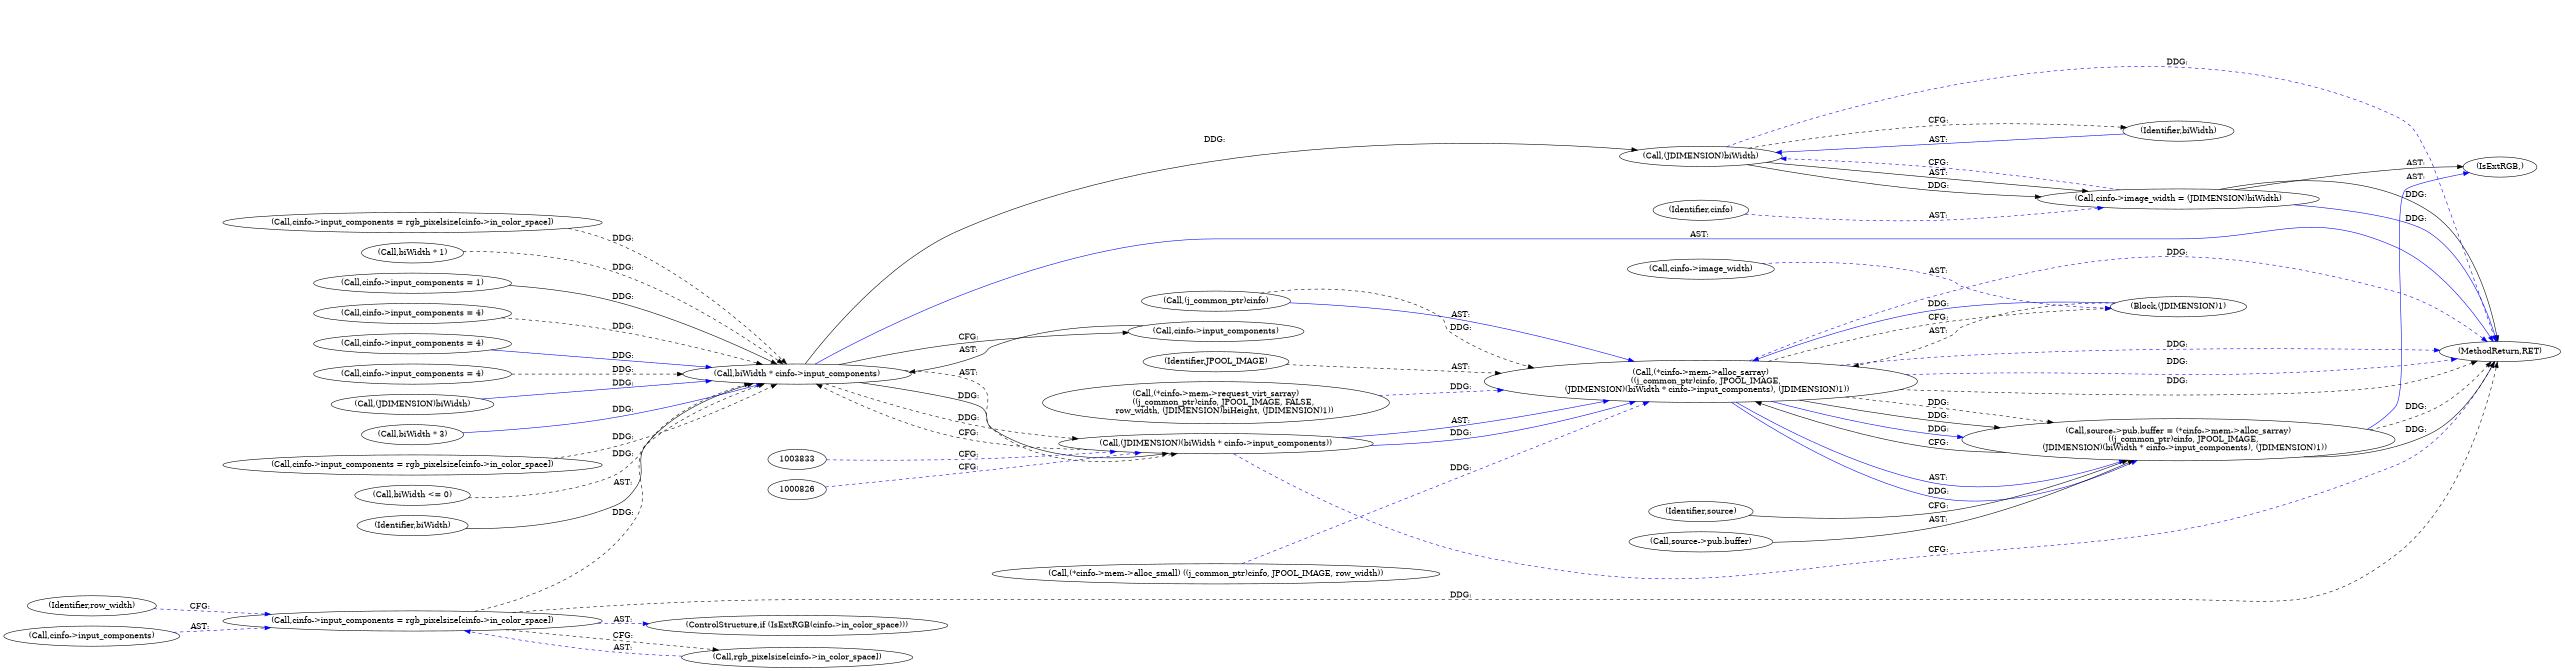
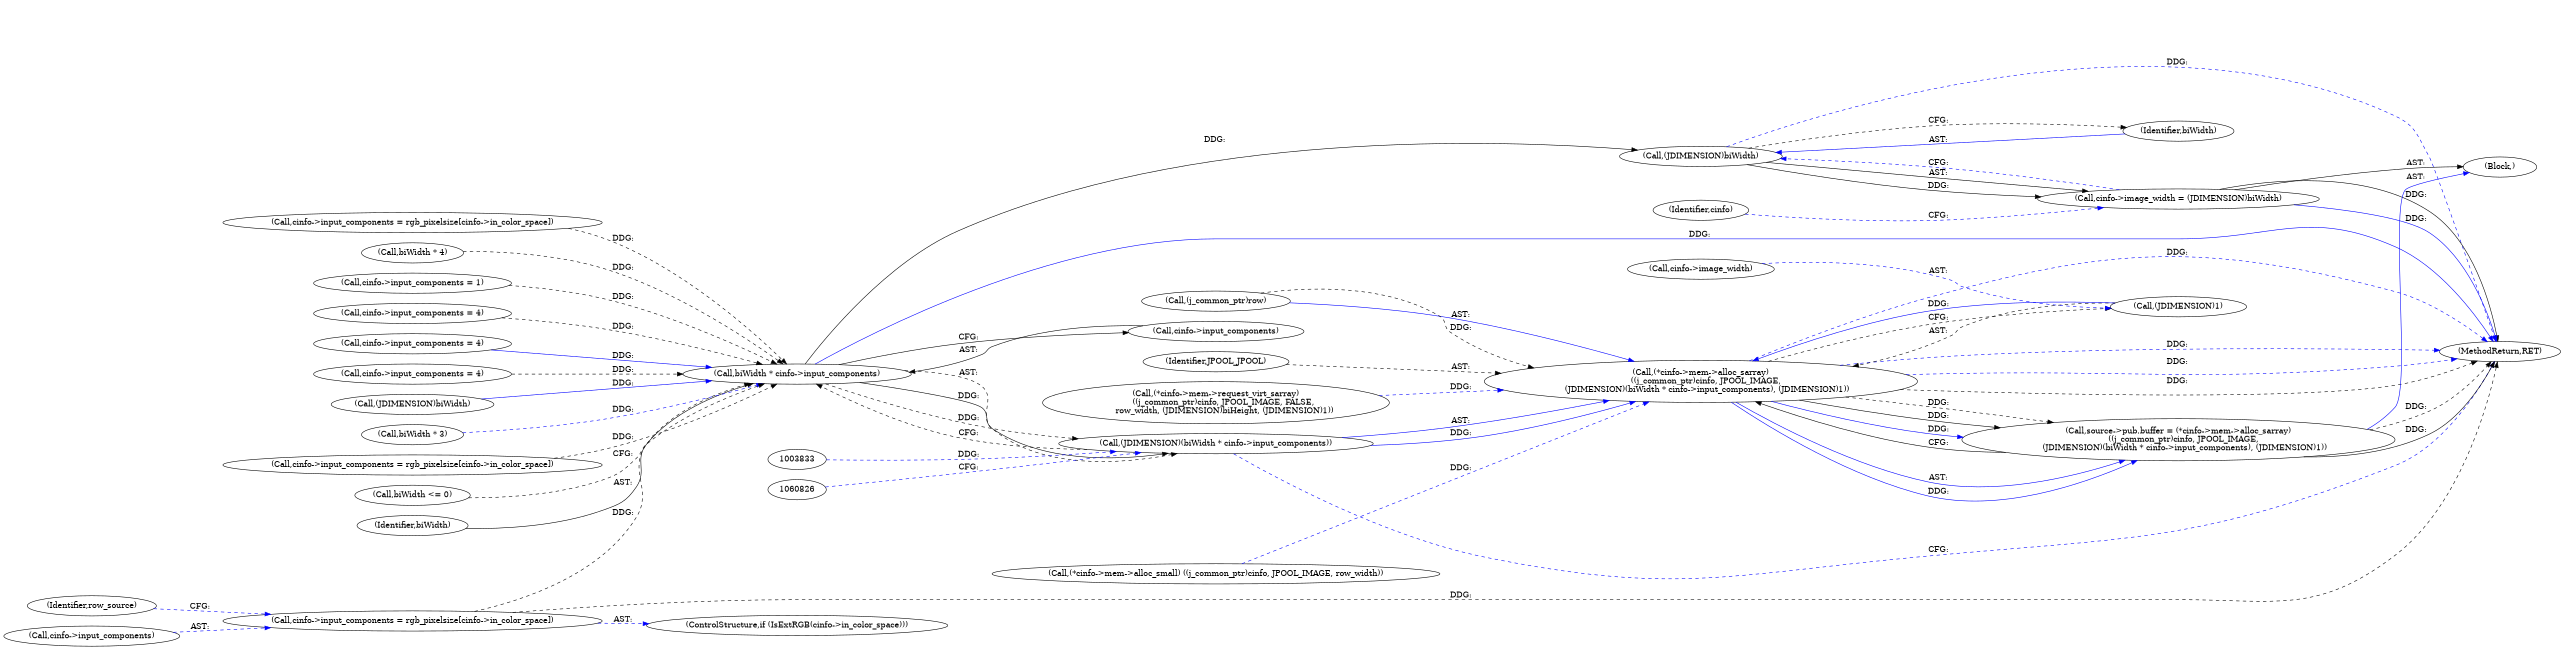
node "(IsExtRGB,)": label "(IsExtRGB,)" -> "(Block,)"
edge "(Identifier,cinfo)" -> "(Call,cinfo->image_width = (JDIMENSION)biWidth)": label "AST: " -> "CFG: "
edge "(Call,biWidth * cinfo->input_components)" -> "(MethodReturn,RET)": label "AST: " -> "DDG: "
node "(Call,biWidth * 1)": label "(Call,biWidth * 1)" -> "(Call,biWidth * 4)"
node "(Call,(j_common_ptr)cinfo)": label "(Call,(j_common_ptr)cinfo)" -> "(Call,(j_common_ptr)row)"
node "(Block,(JDIMENSION)1)": label "(Block,(JDIMENSION)1)" -> "(Call,(JDIMENSION)1)"
edge "(Call,cinfo->input_components = 1)" -> "(Call,biWidth * cinfo->input_components)": style solid -> dashed
node "(Identifier,JPOOL_IMAGE)": label "(Identifier,JPOOL_IMAGE)" -> "(Identifier,JPOOL_JPOOL)"
edge "(Call,biWidth * 3)" -> "(Call,biWidth * cinfo->input_components)": style solid -> dashed
edge "(Call,biWidth <= 0)" -> "(Call,biWidth * cinfo->input_components)": label "DDG: " -> "CFG: "
edge "1003833" -> "(Call,(JDIMENSION)(biWidth * cinfo->input_components))": label "CFG: " -> "DDG: "
node "1000826": label "1000826" -> "1060826"
node "(Identifier,source)": removed
node "(Call,source->pub.buffer)": removed
node "(Identifier,row_width)": label "(Identifier,row_width)" -> "(Identifier,row_source)"
node "(Call,rgb_pixelsize[cinfo->in_color_space])": removed
